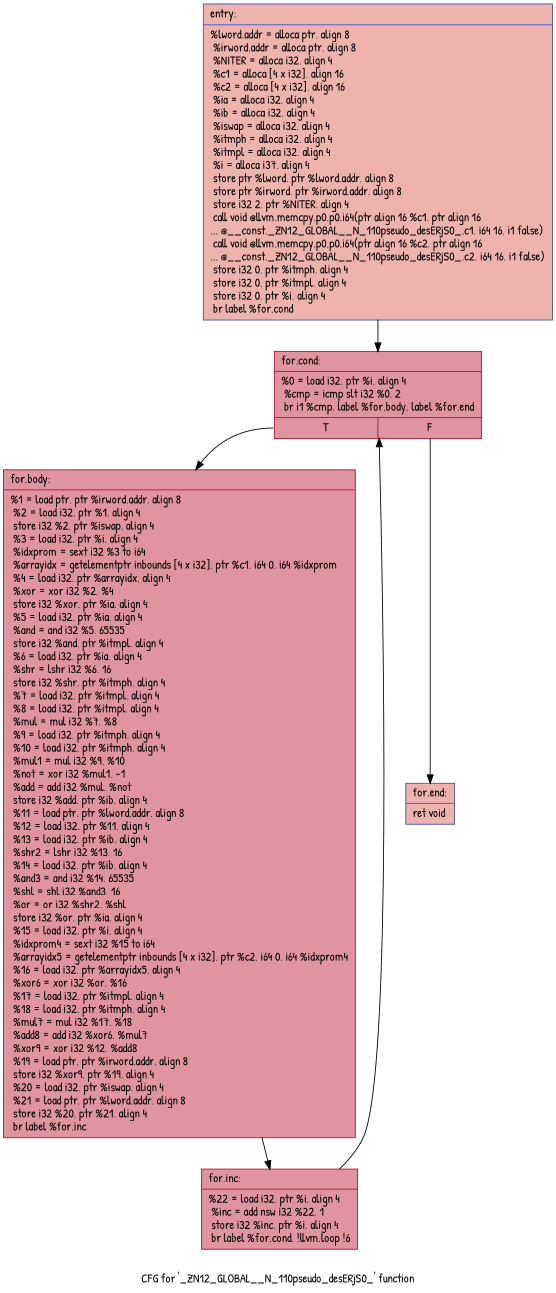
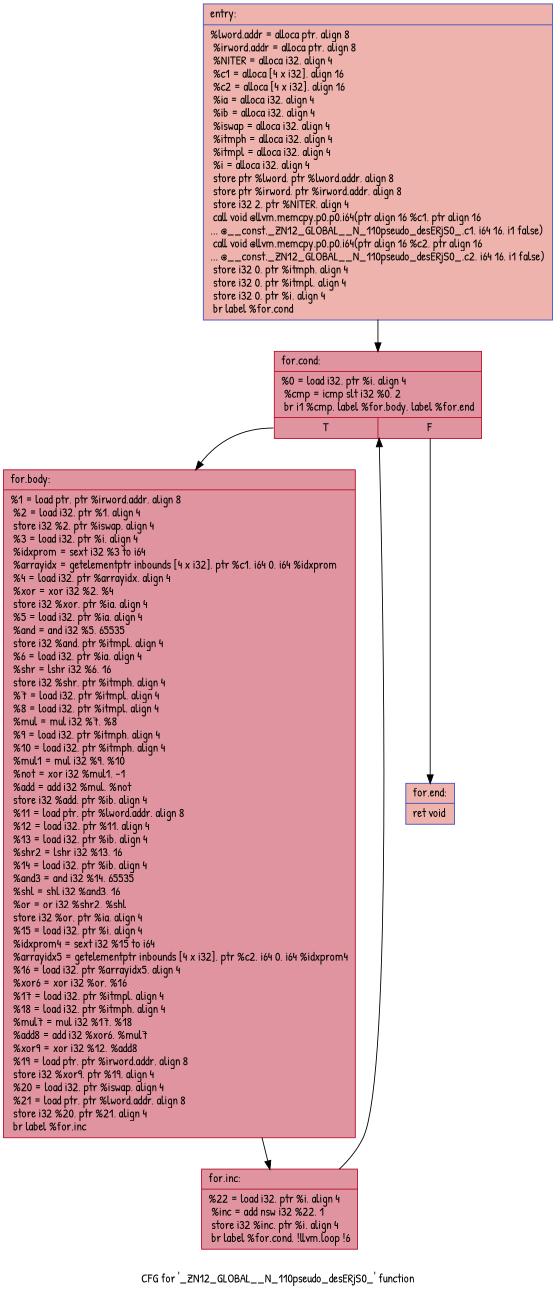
node "entry:": text "%i = alloca i37, align 4" -> "%i = alloca i32, align 4"
